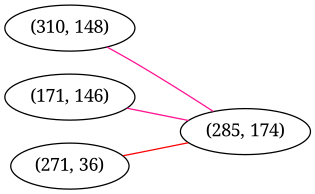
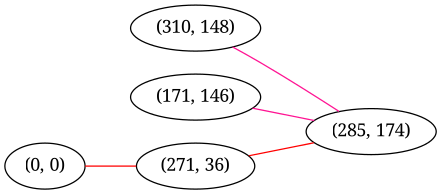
node "(0, 0)": added
